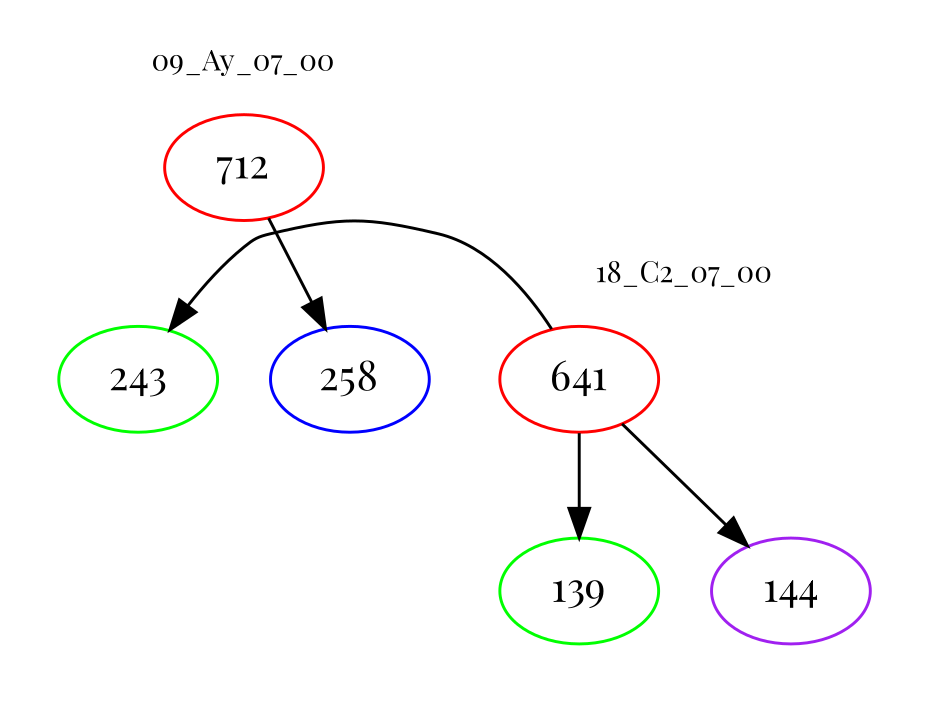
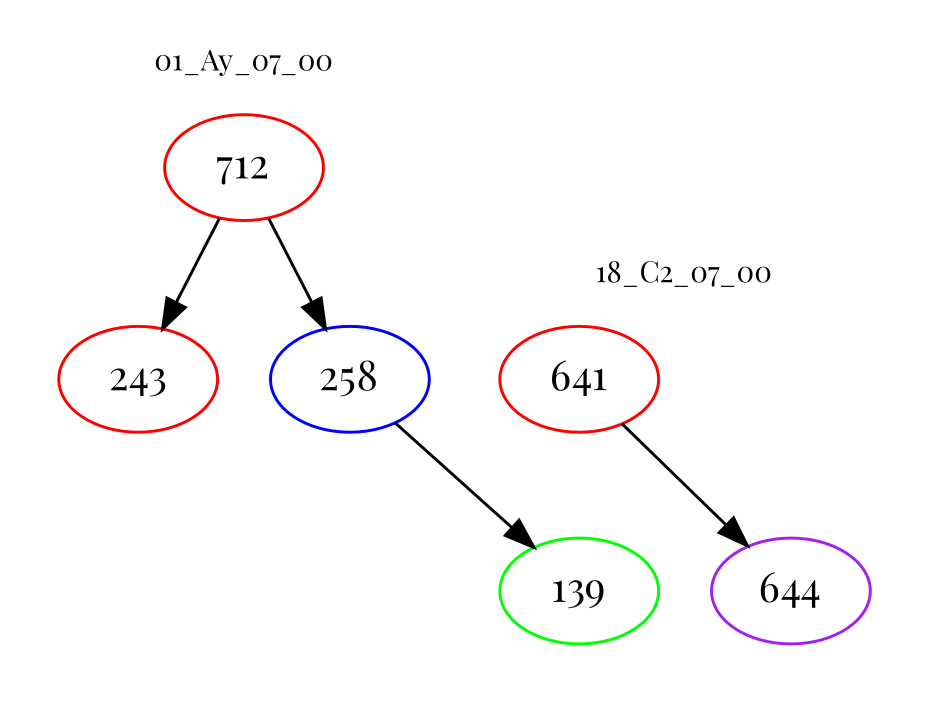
cluster "09_Ay_07_00": label "09_Ay_07_00" -> "01_Ay_07_00"
edge "641" -> "243": now "712" -> "243"
node "243": color green -> red
edge "641" -> "139": now "258" -> "139"
node "144": label "144" -> "644"
